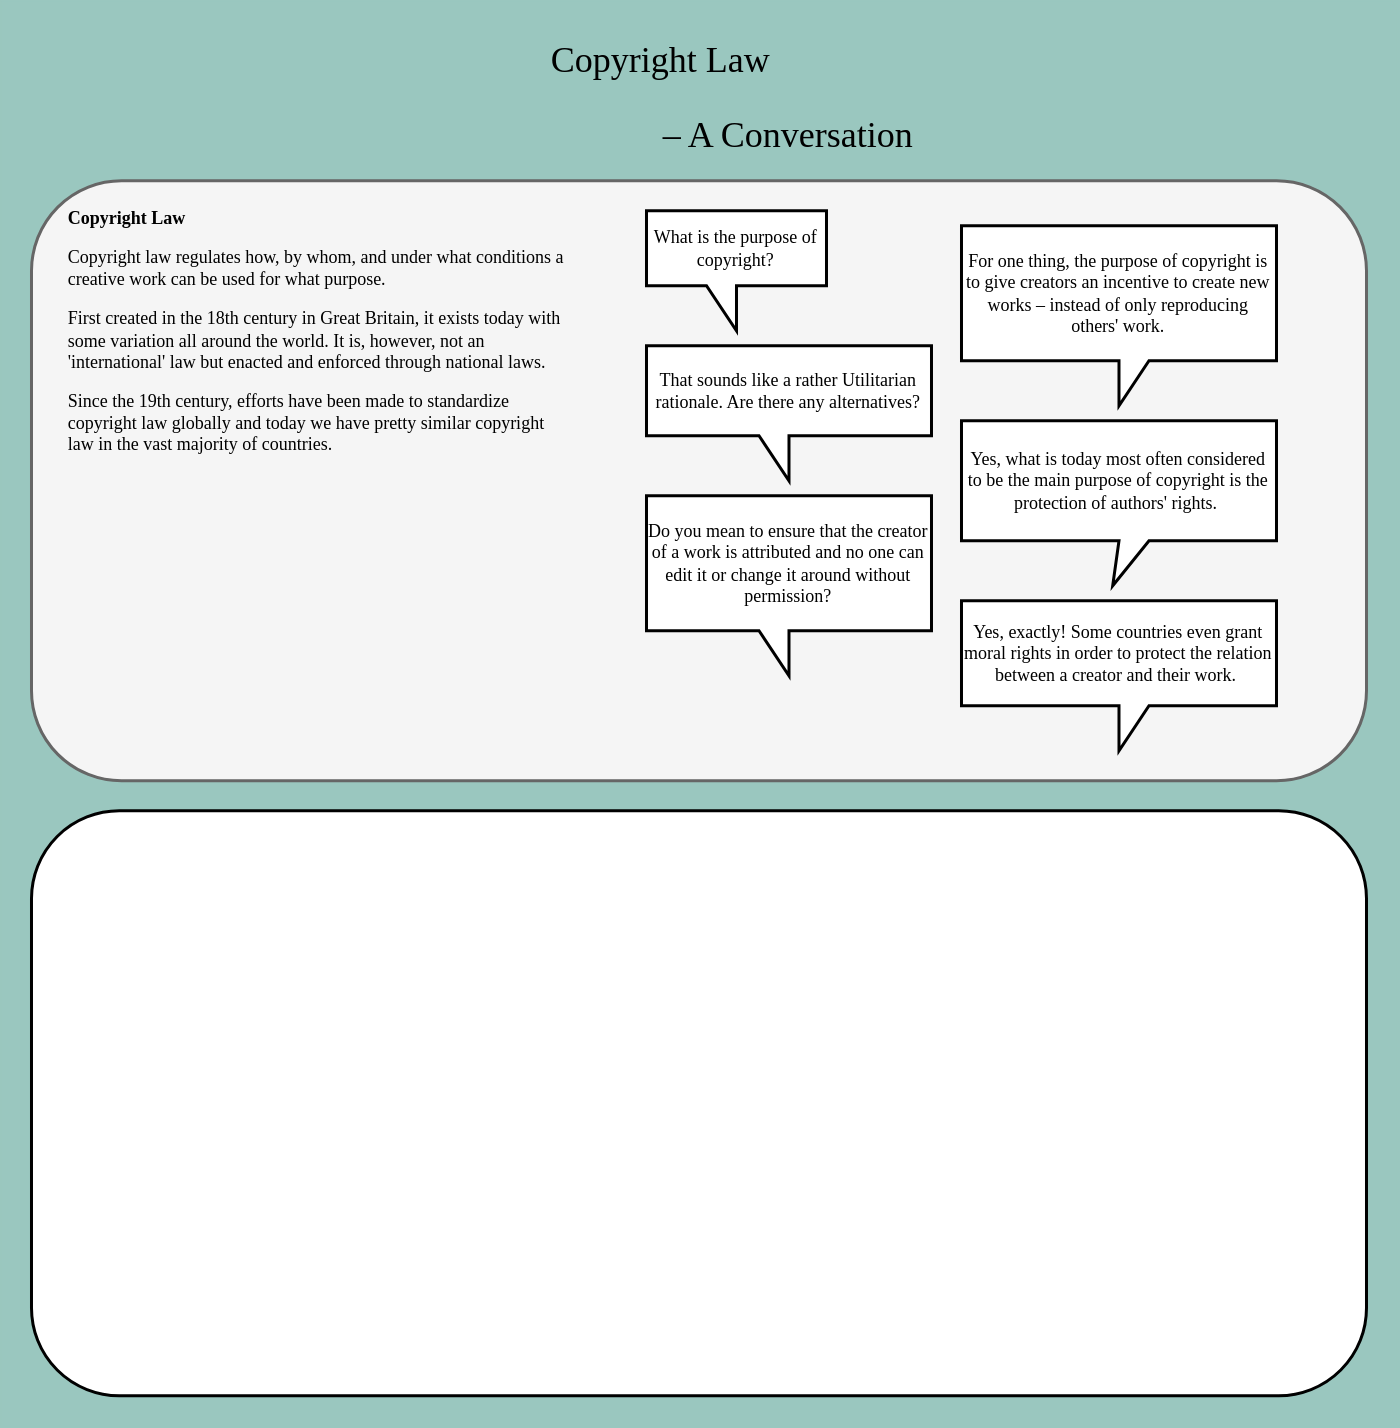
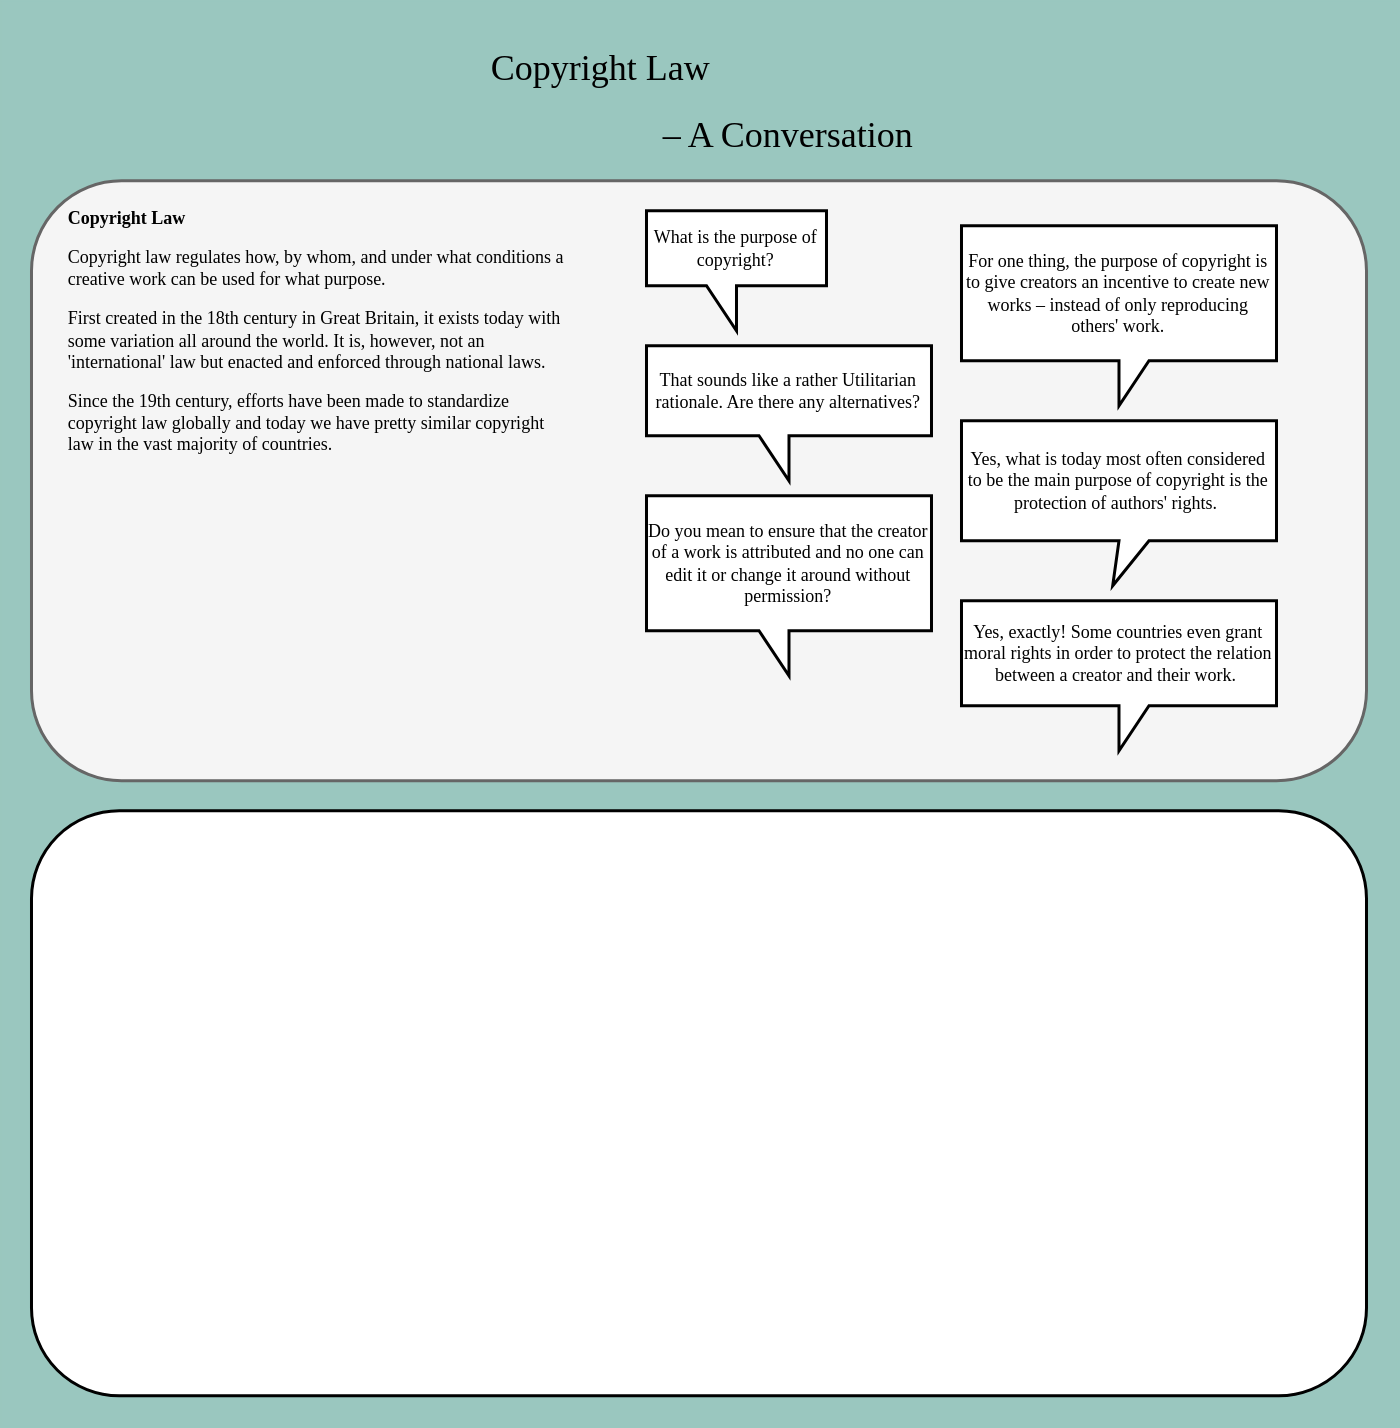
node "Copyright Law": moved (661, 61) -> (601, 68)
